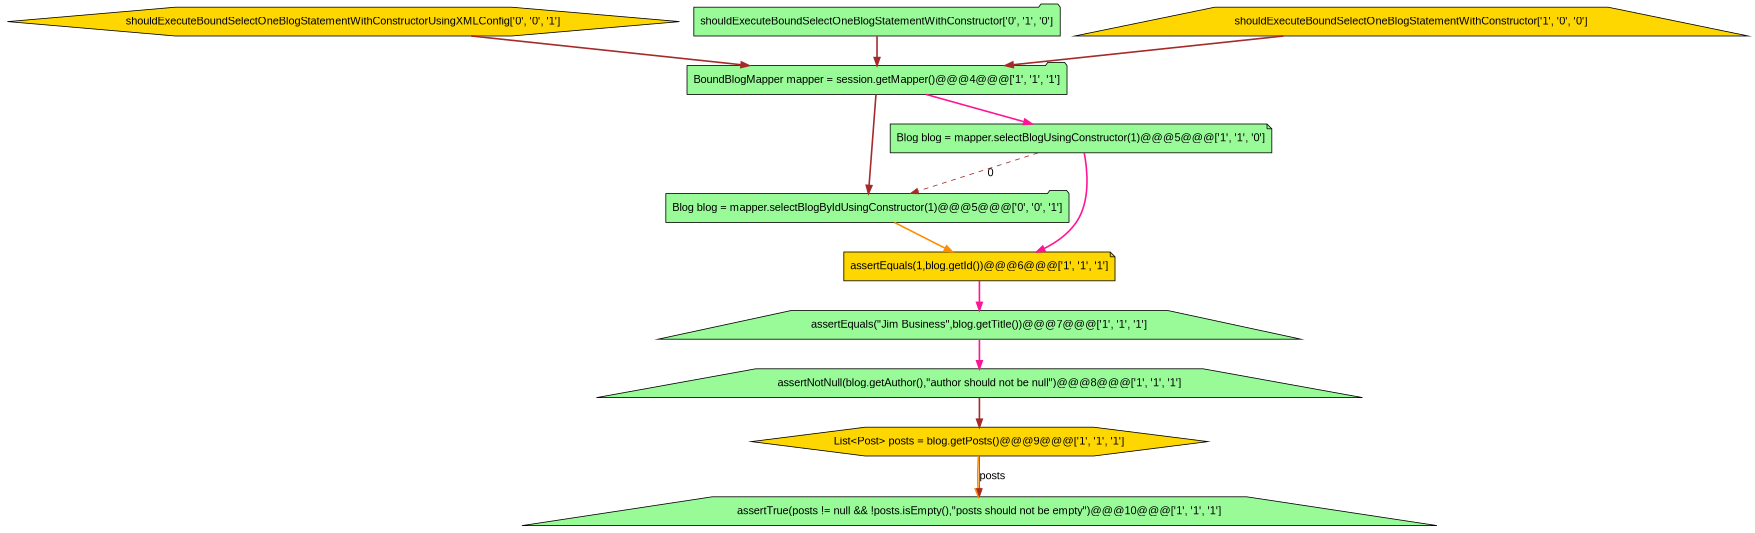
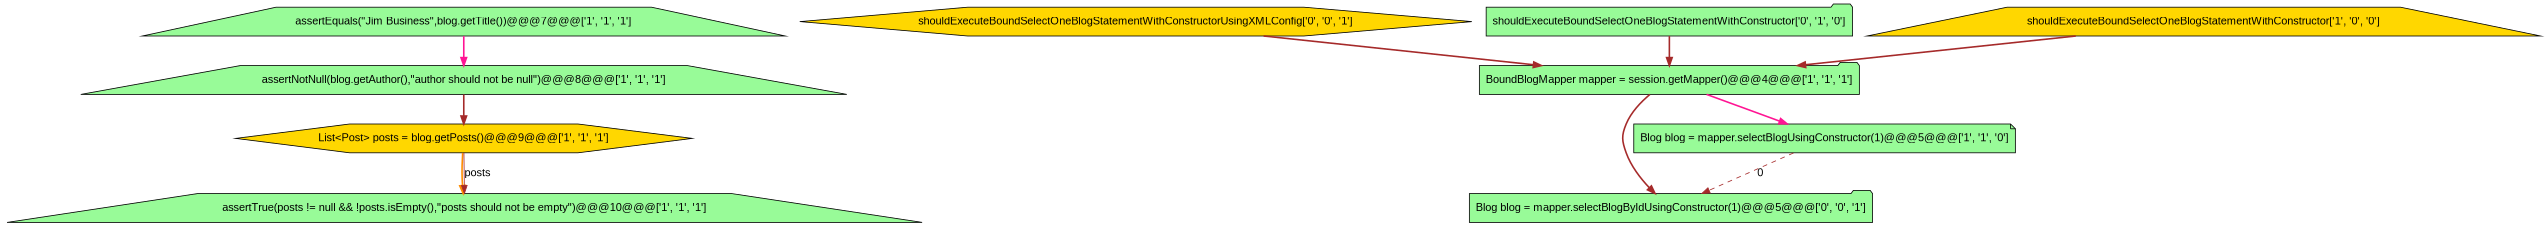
node "assertEquals(1,blog.getId())@@@6@@@['1', '1', '1']": removed
